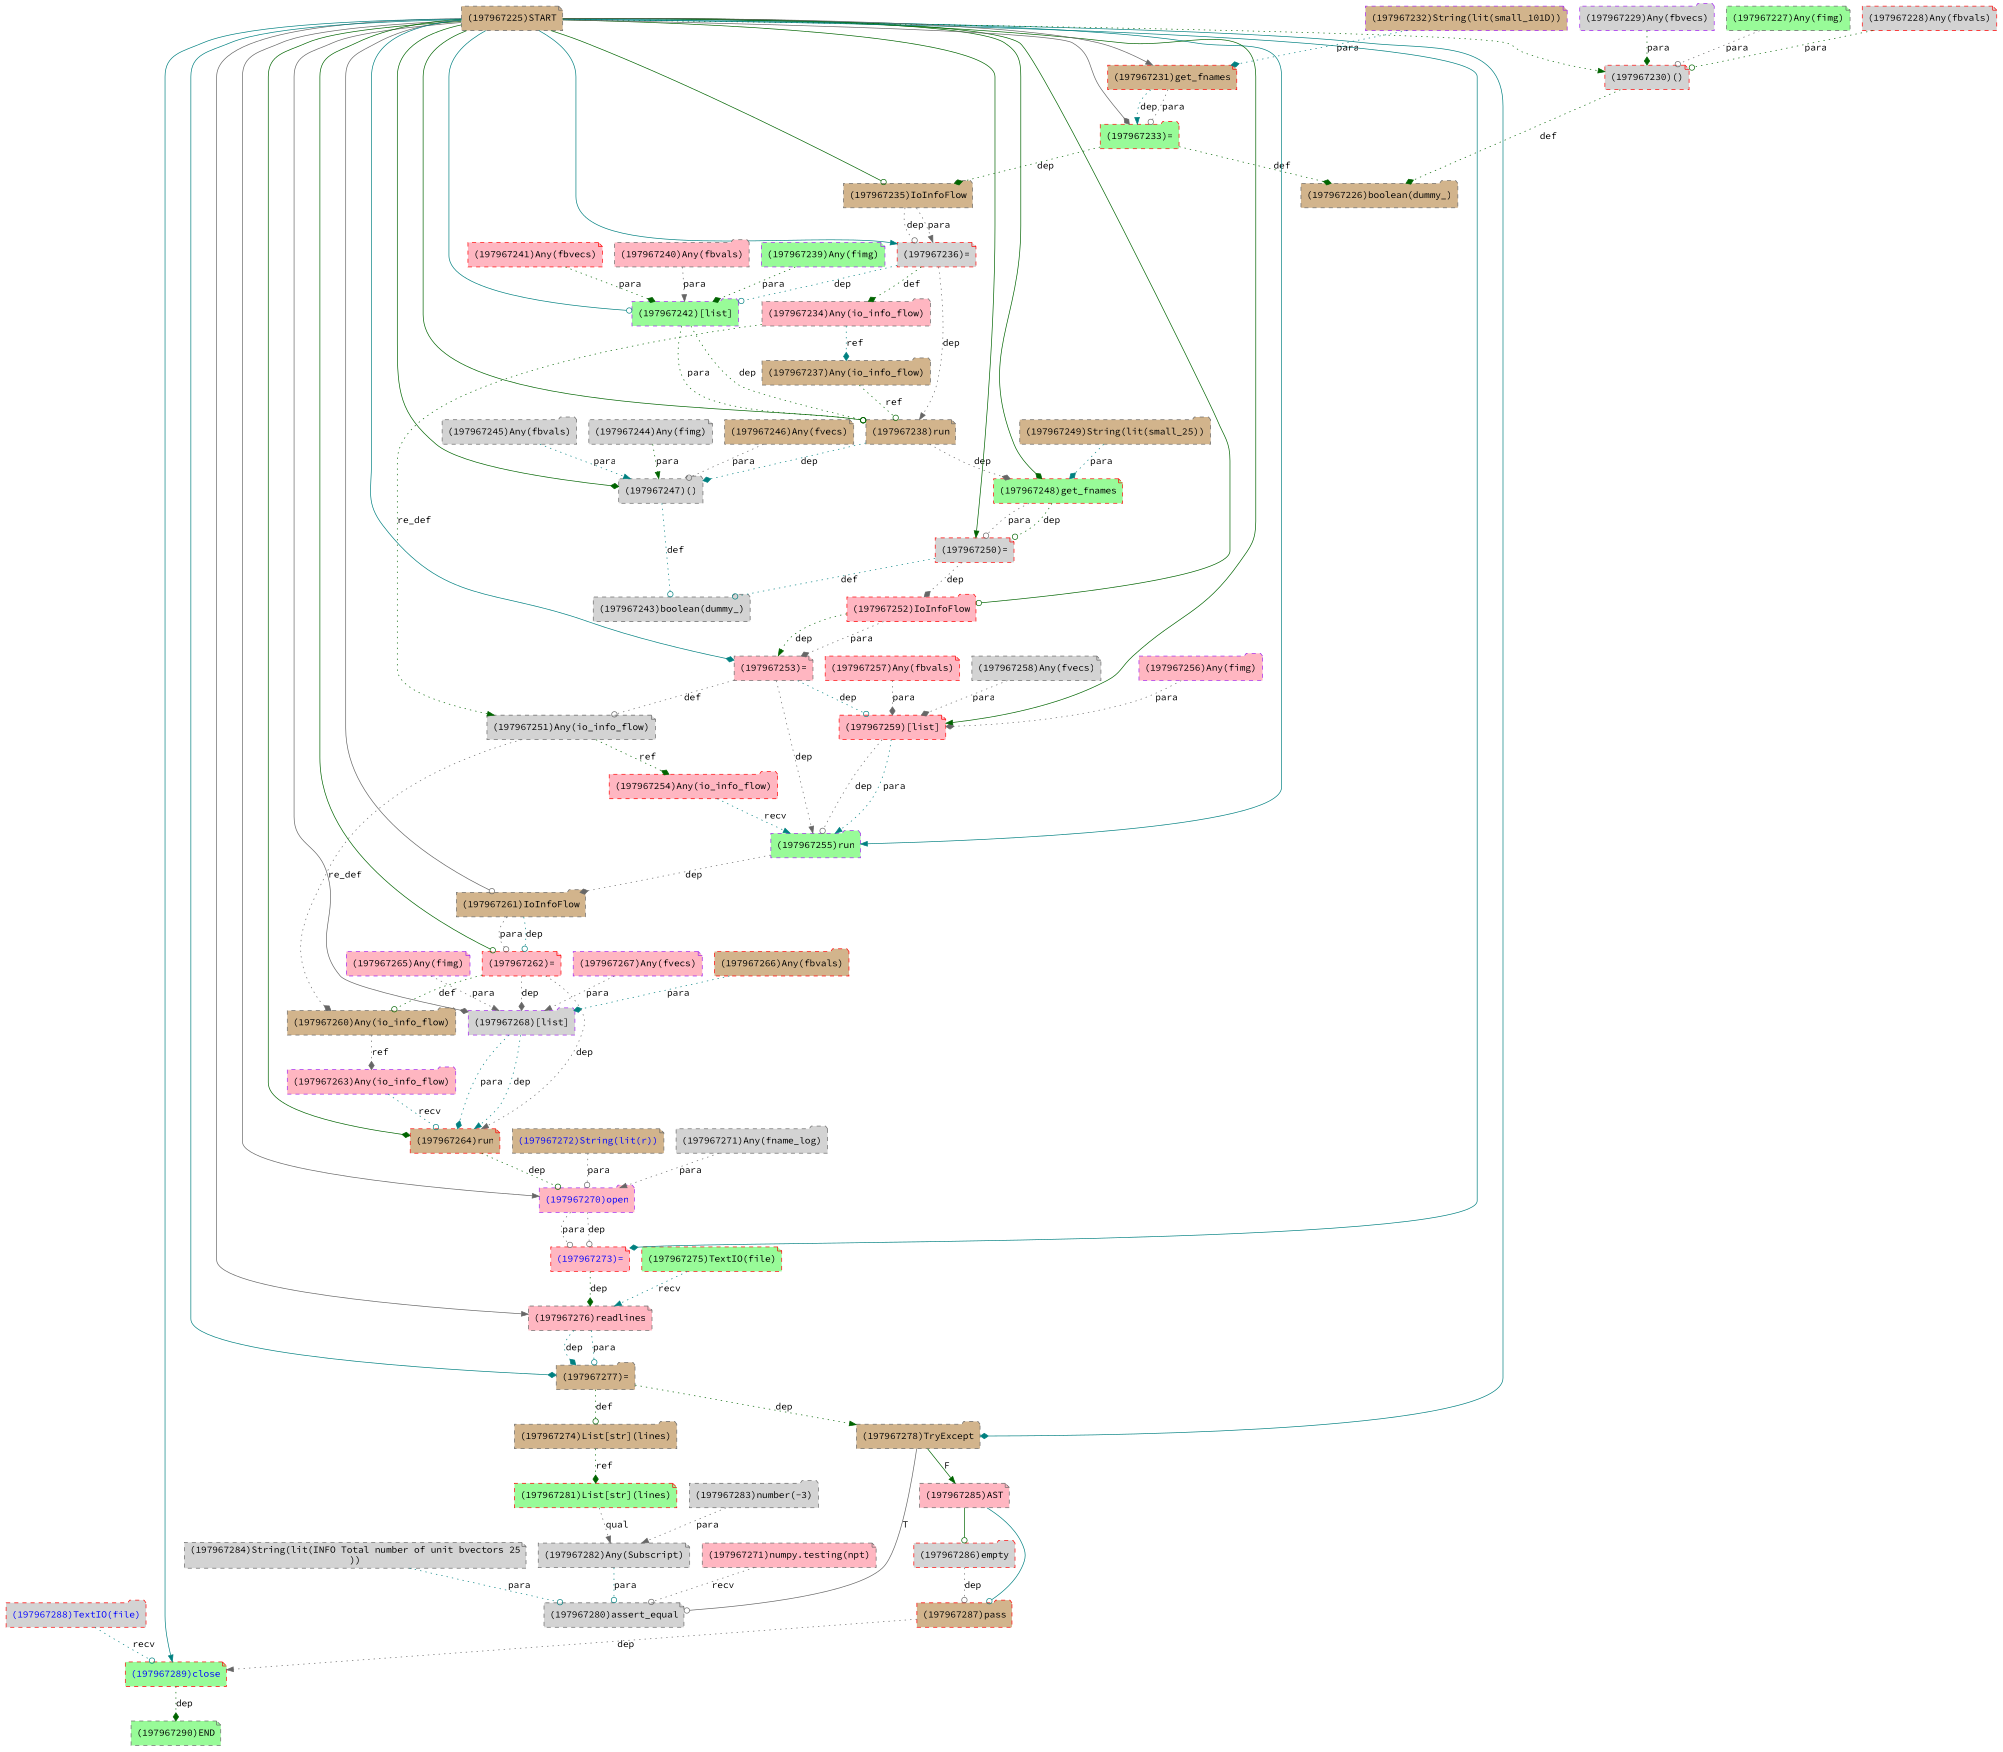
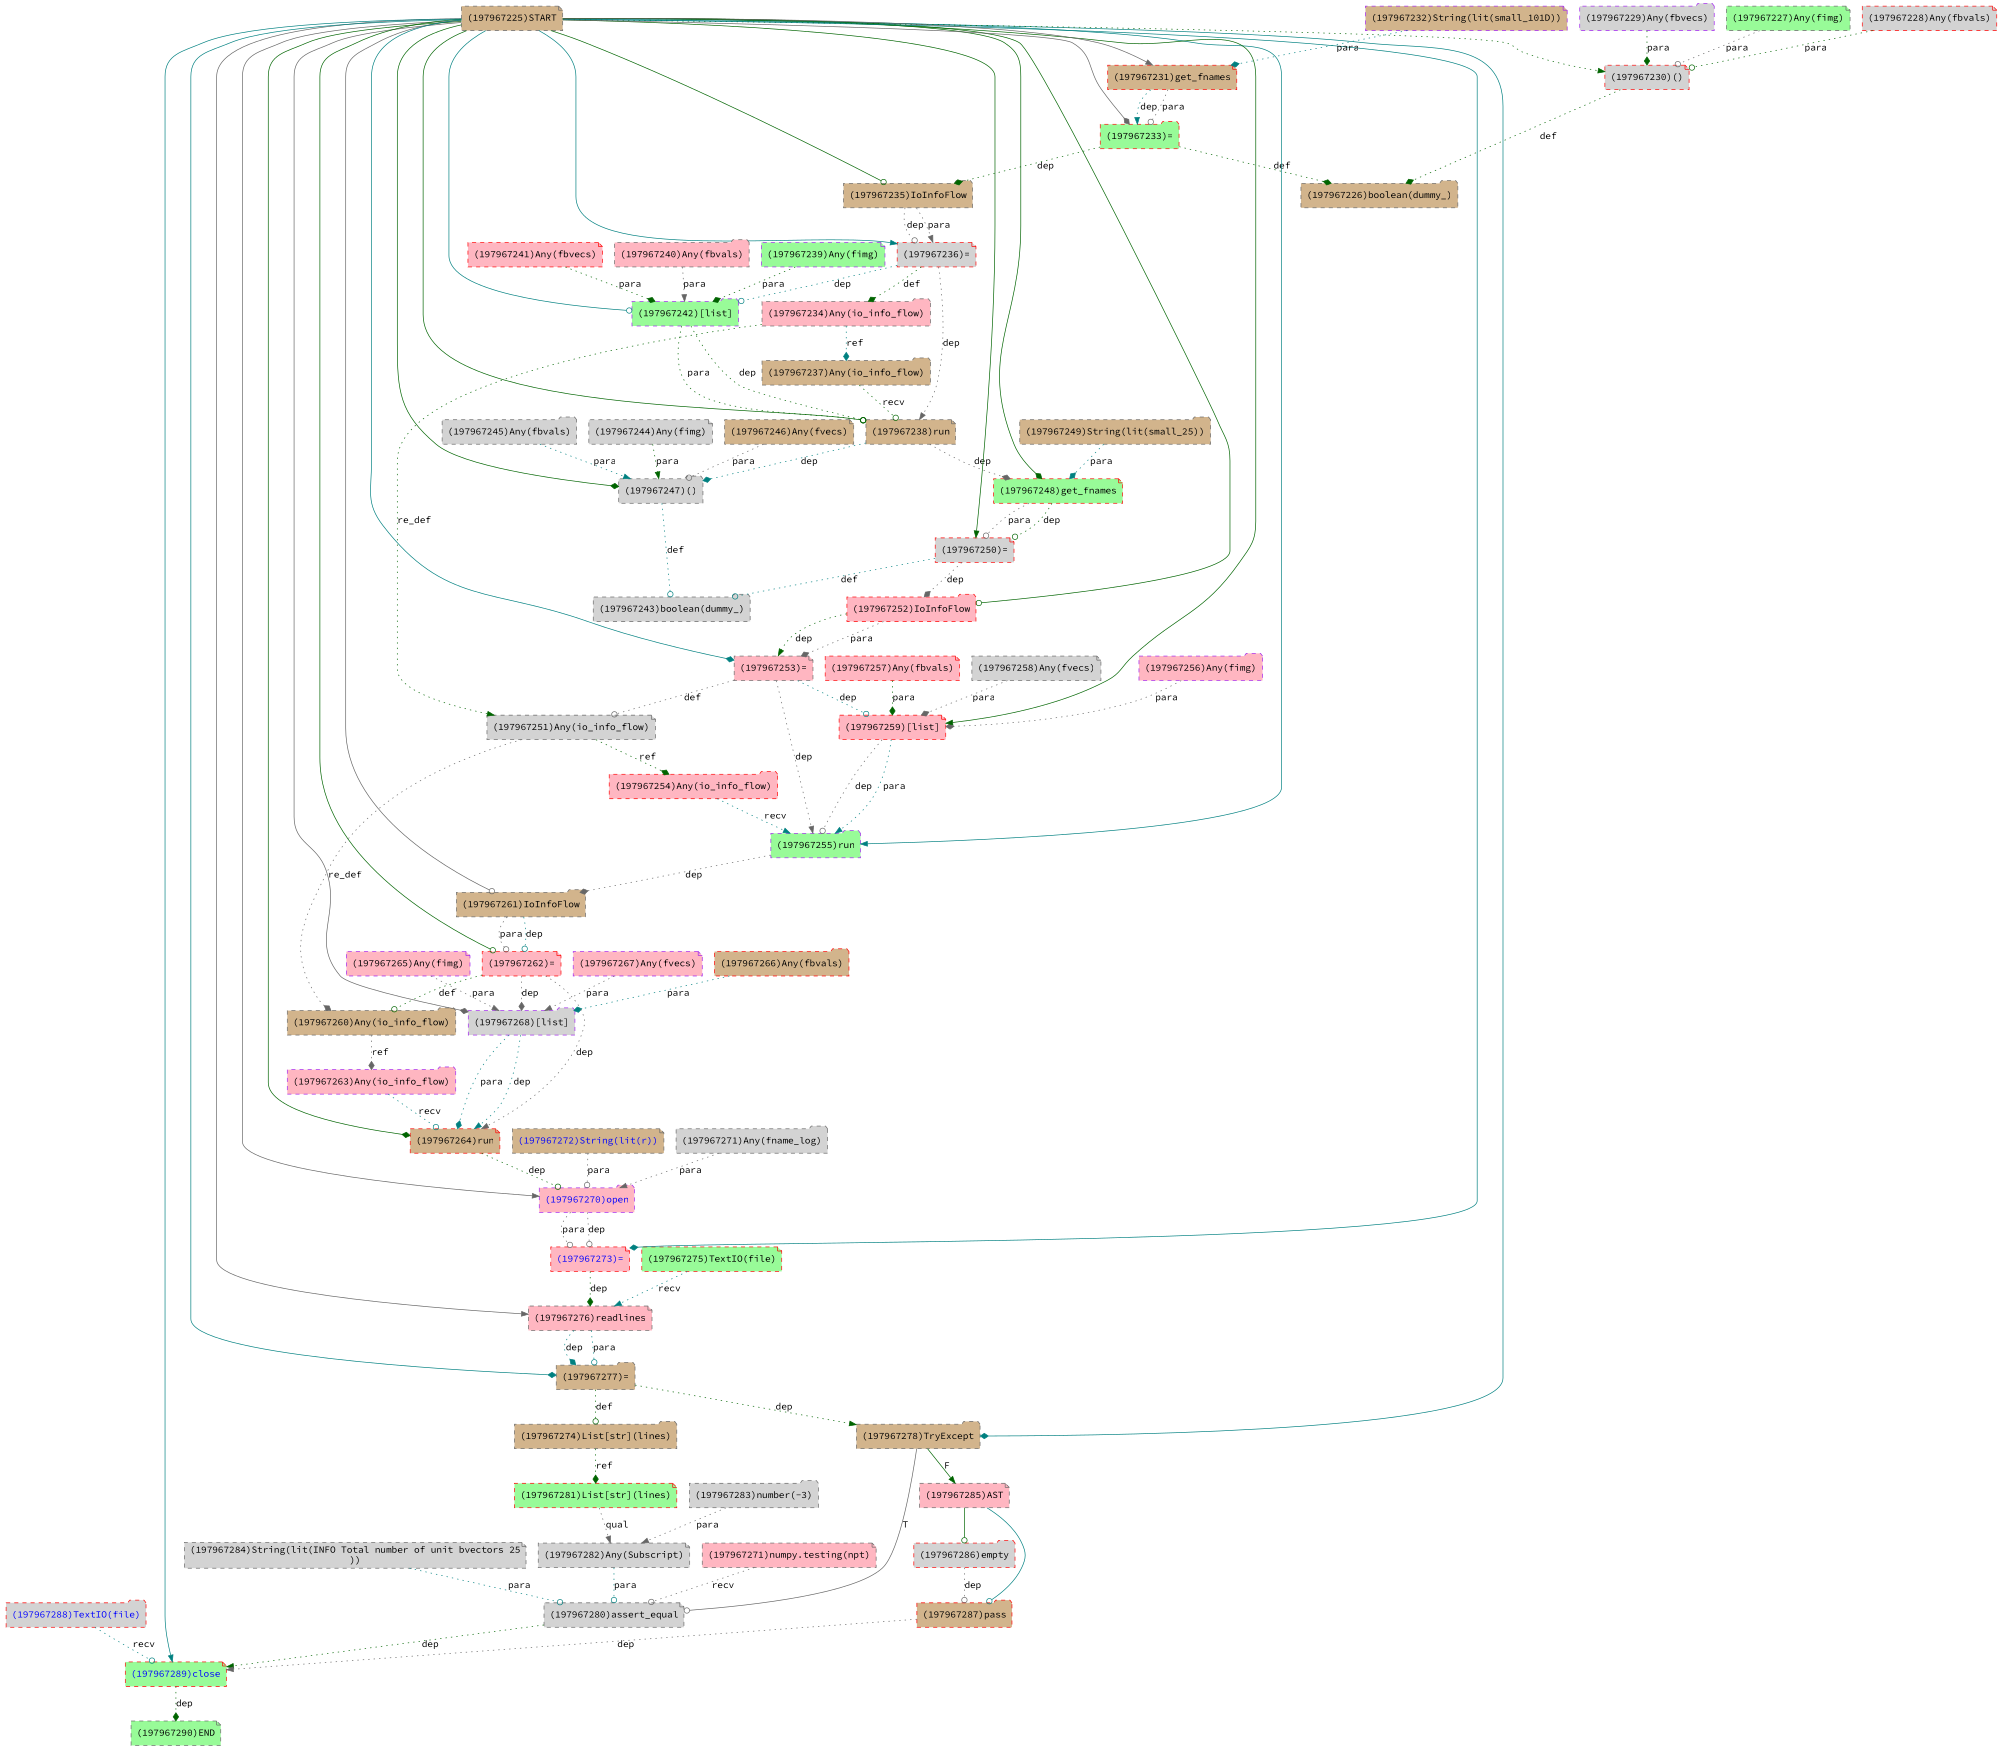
edge "(197967237)Any(io_info_flow)" -> "(197967238)run": label "ref" -> "recv"
edge "(197967257)Any(fbvals)" -> "(197967259)[list]": color gray40 -> darkgreen
edge "(197967280)assert_equal" -> "(197967289)close": added, label "dep"
